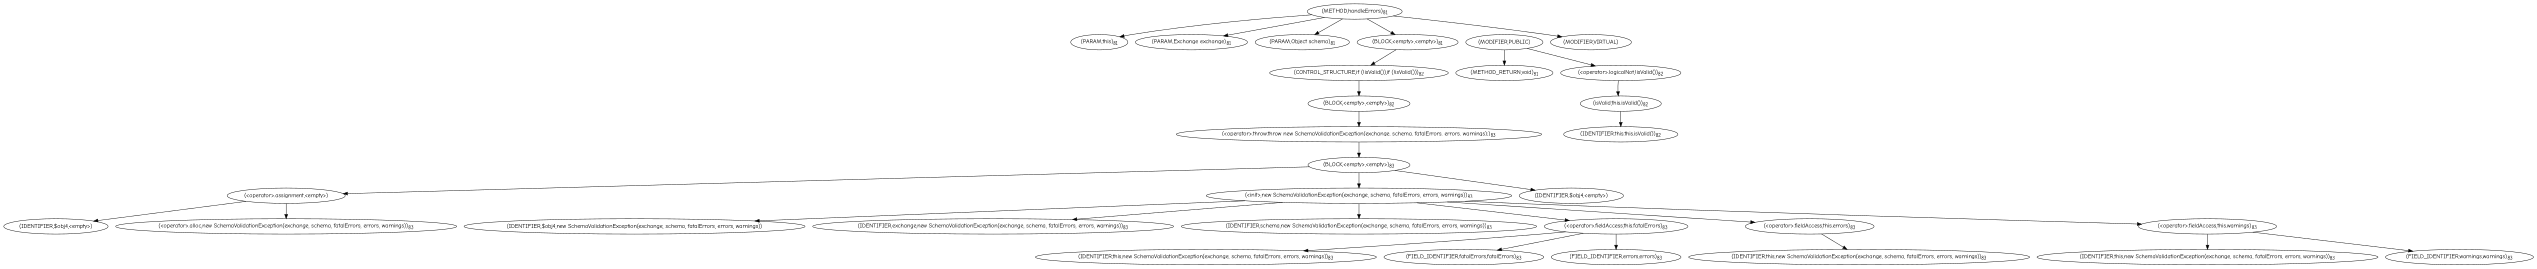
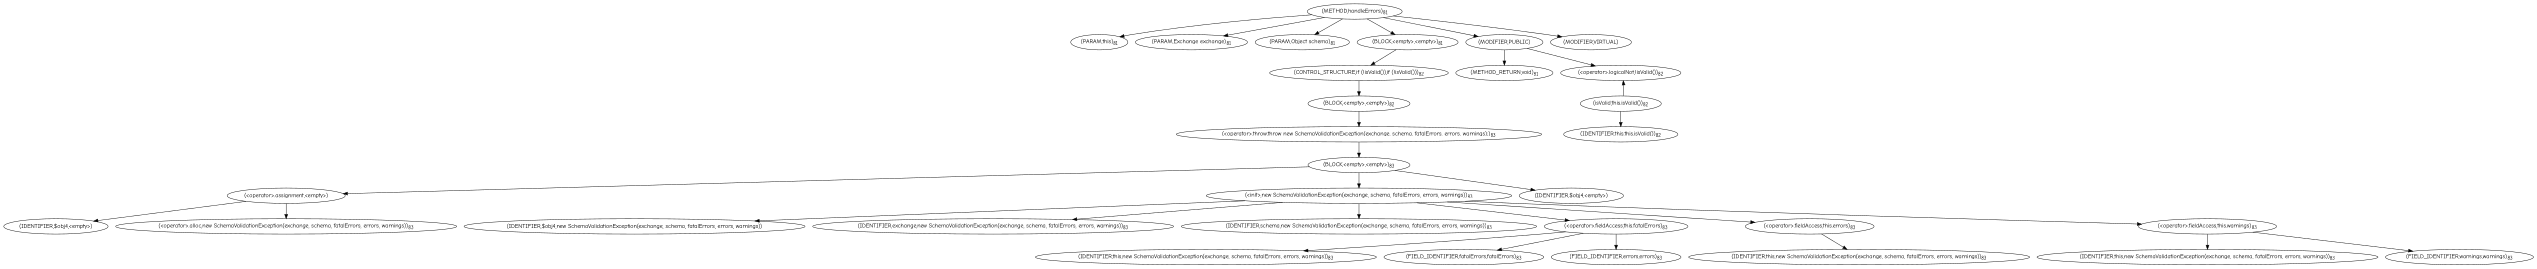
edge "(METHOD,handleErrors)" -> "(MODIFIER,PUBLIC)": added
edge "(<operator>.logicalNot,!isValid())" -> "(isValid,this.isValid())": reversed
